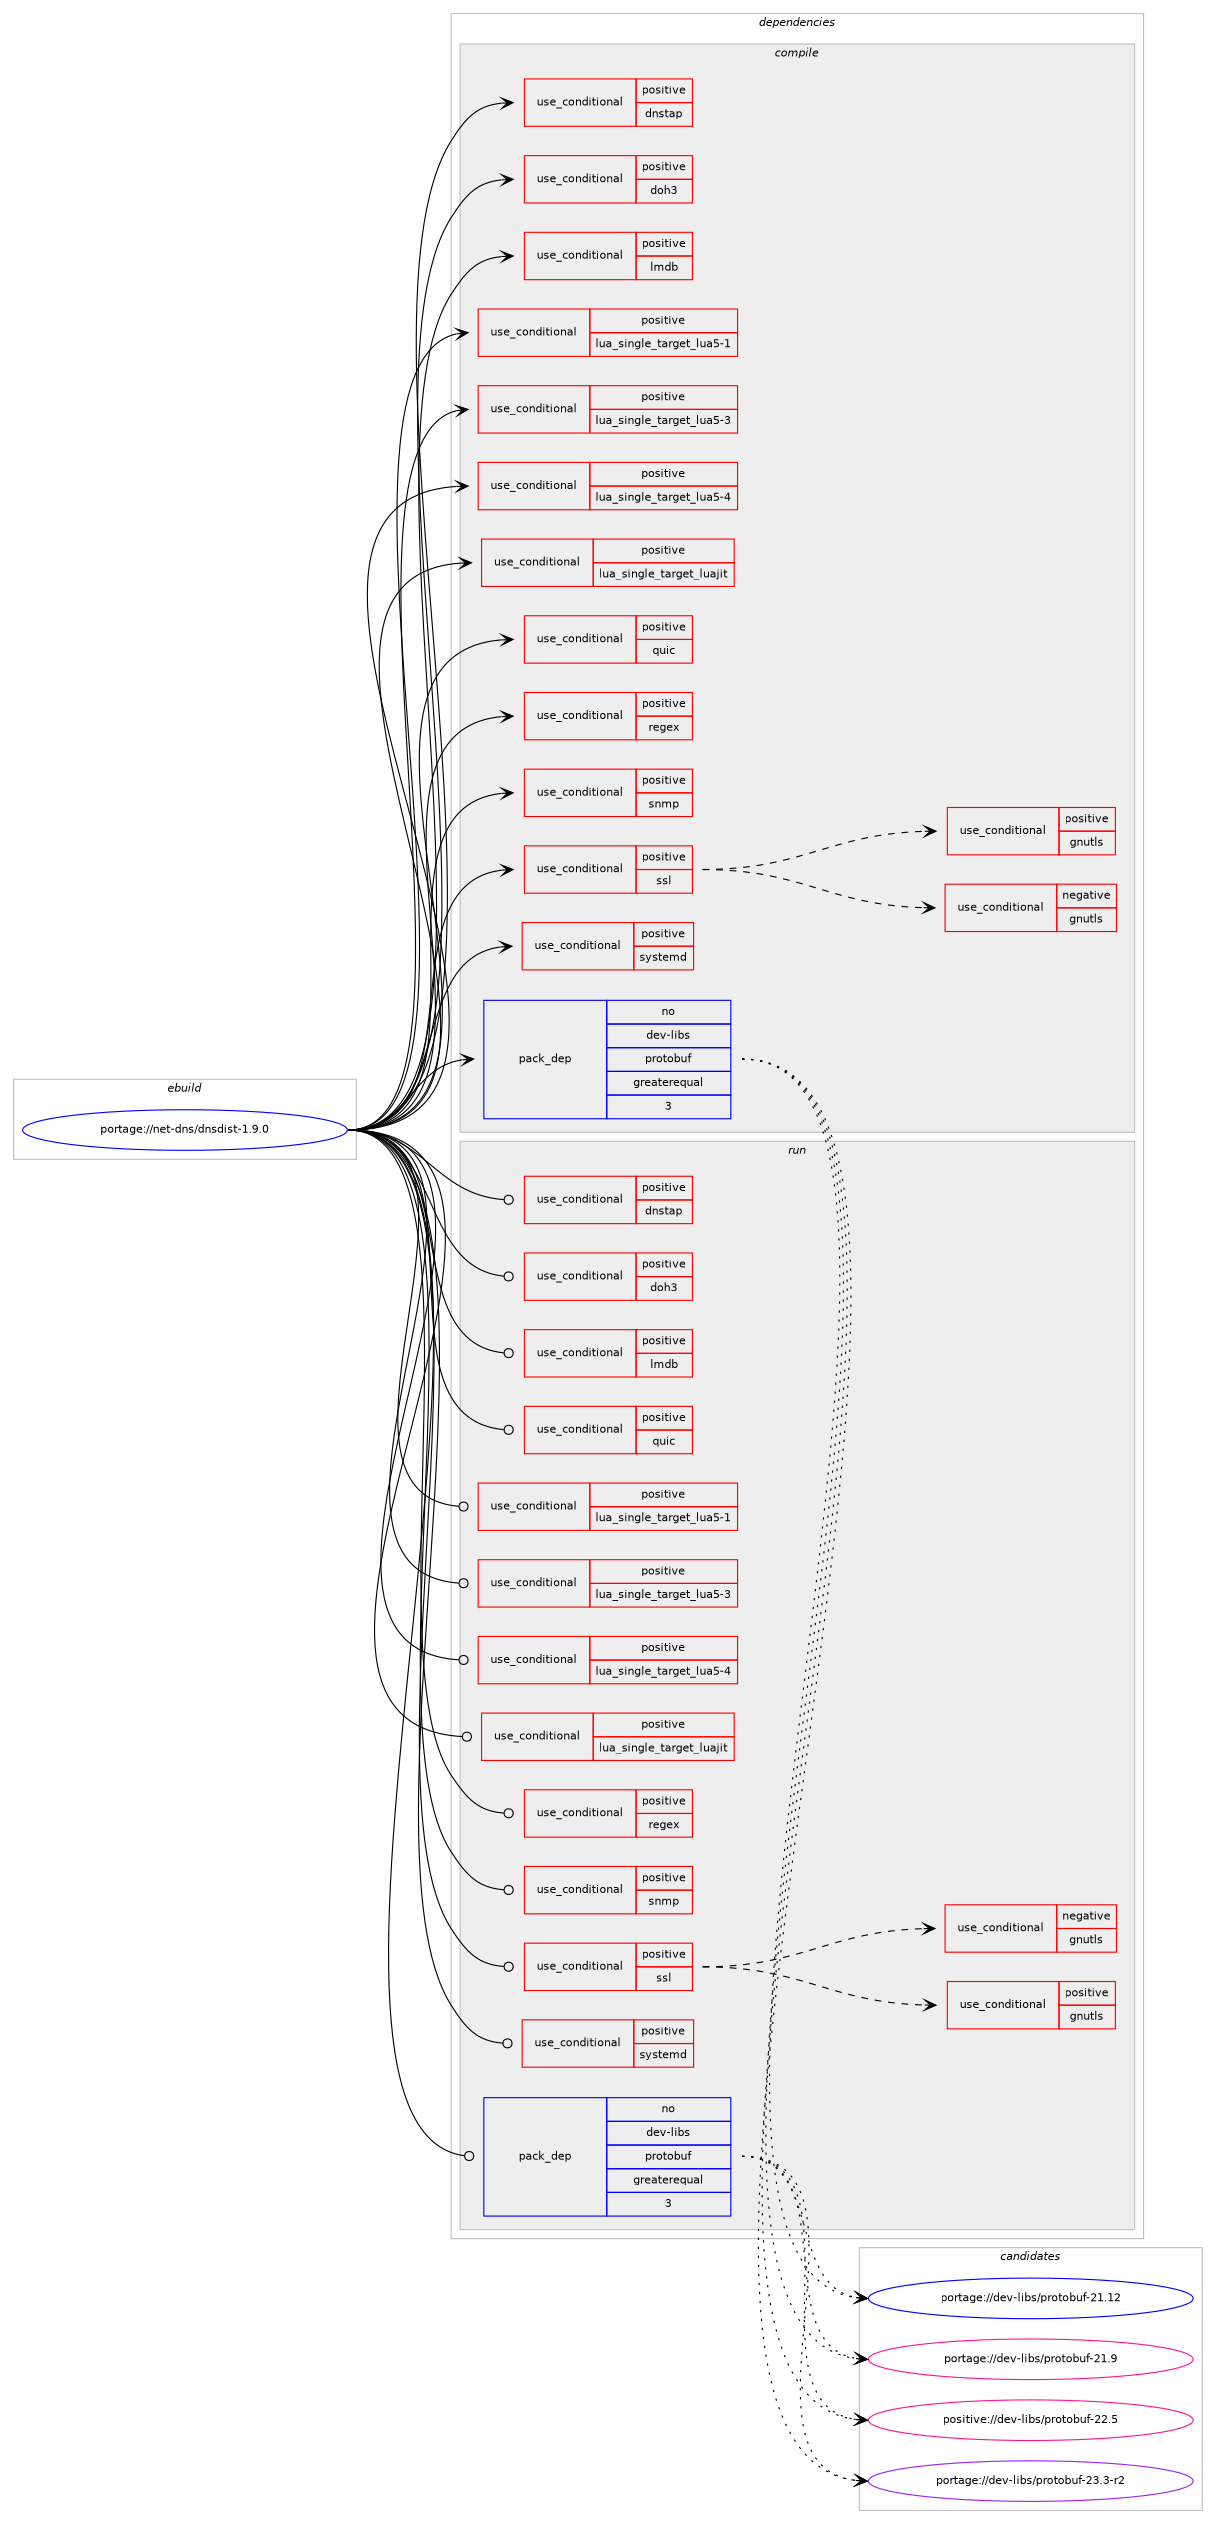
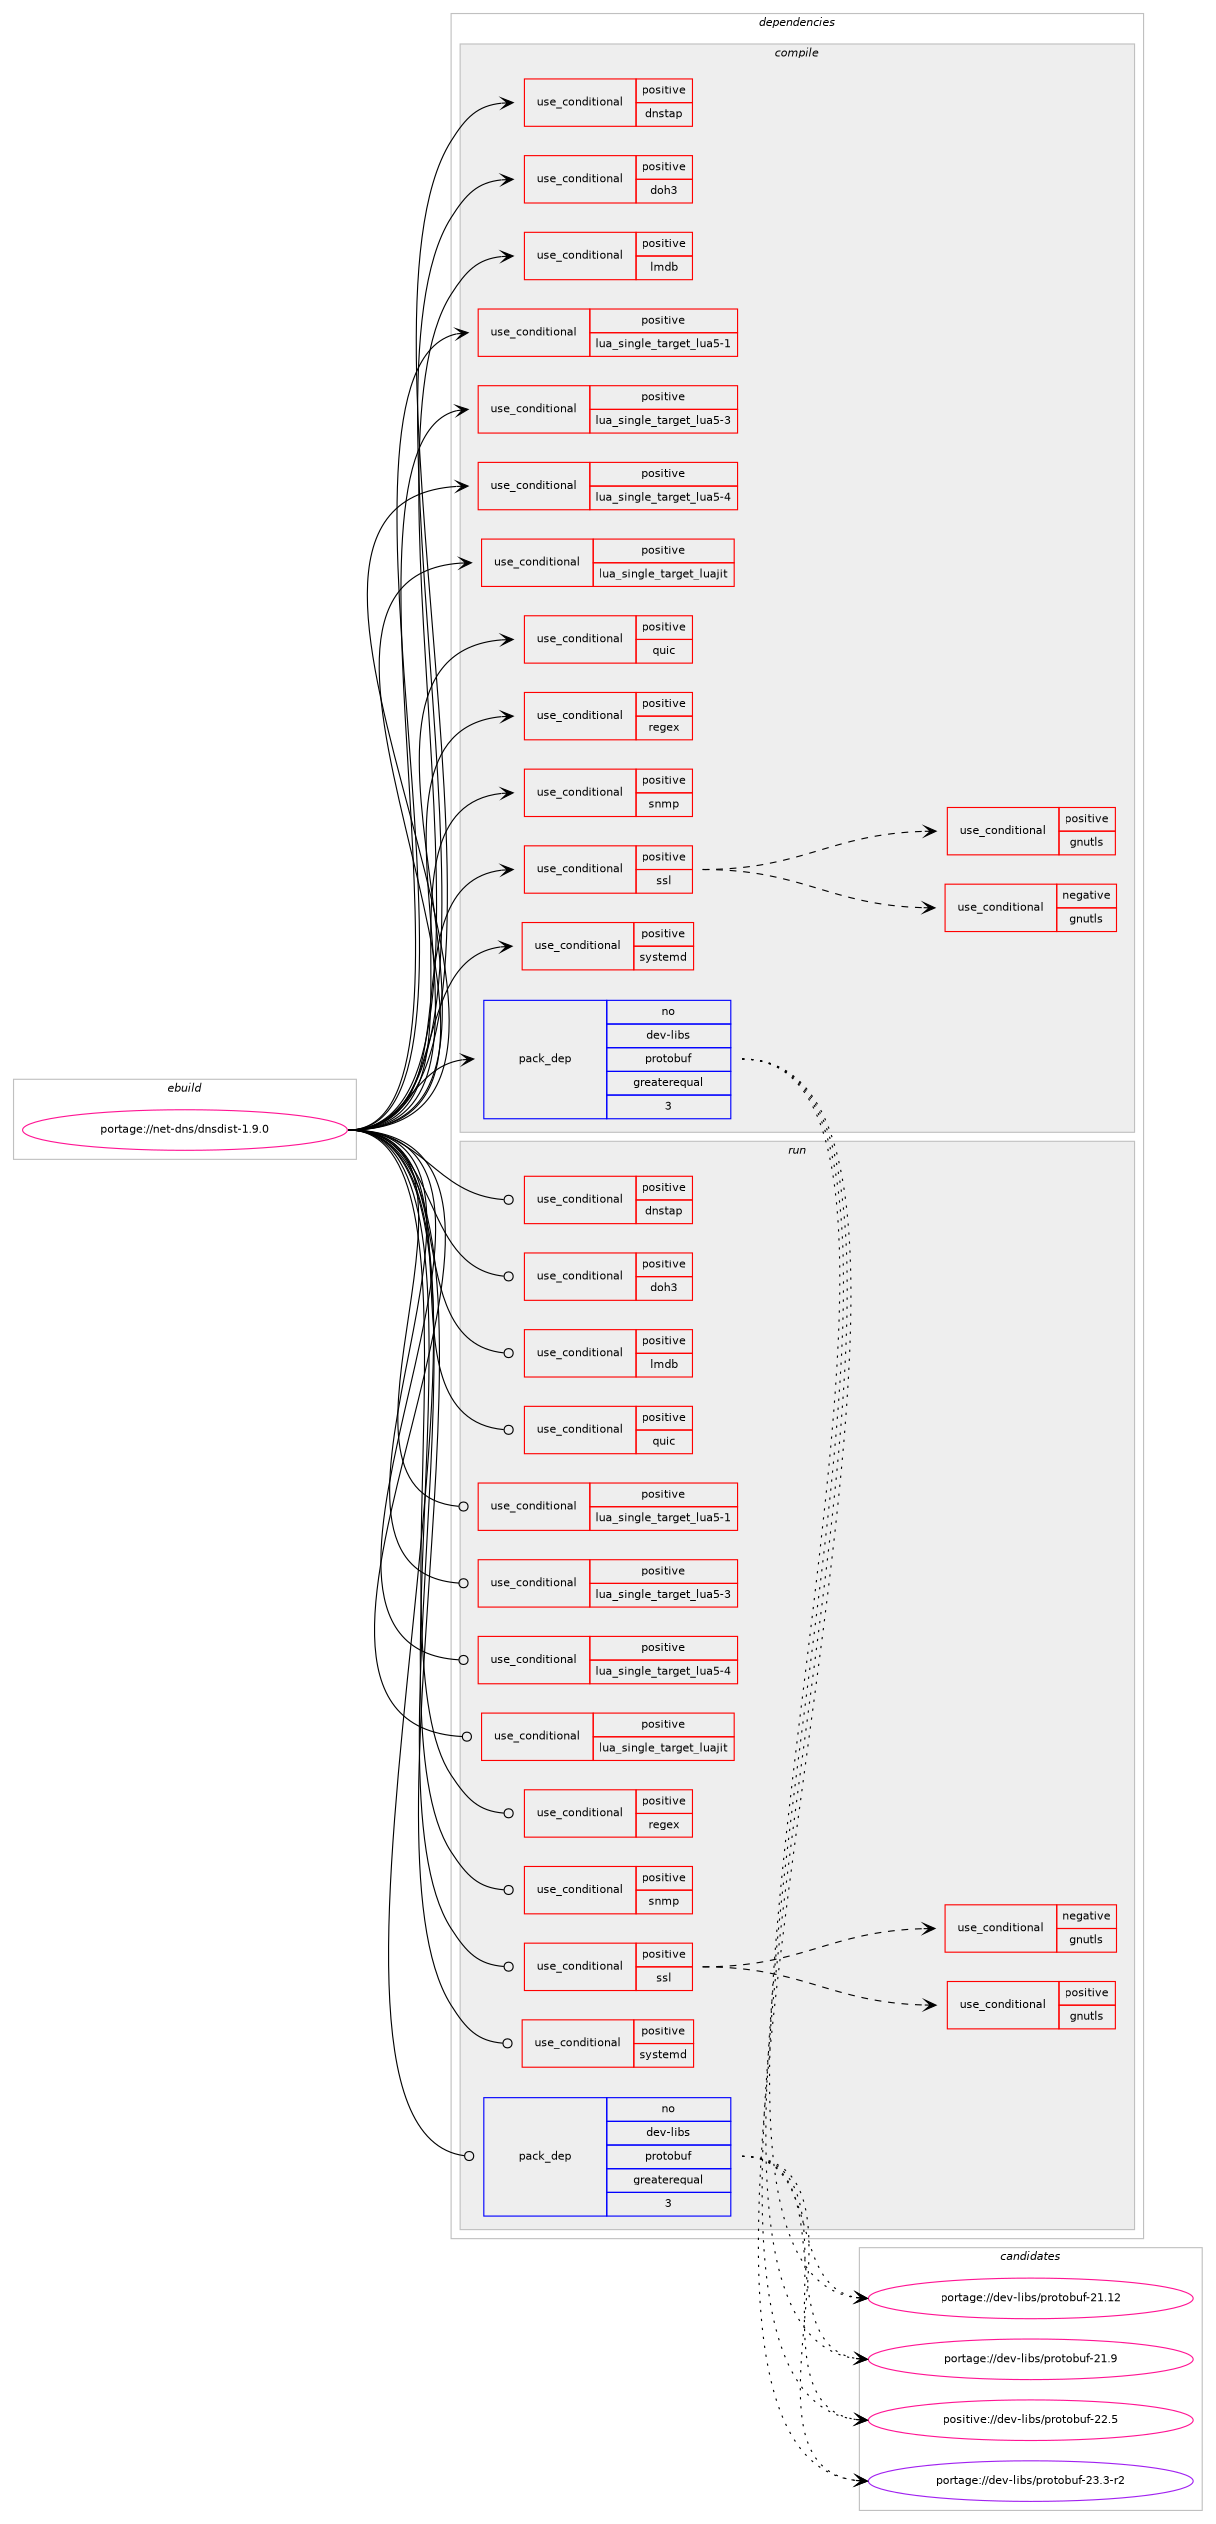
node "portage://net-dns/dnsdist-1.9.0": color blue -> deeppink
node "portage://dev-libs/protobuf-21.12": color blue -> deeppink
